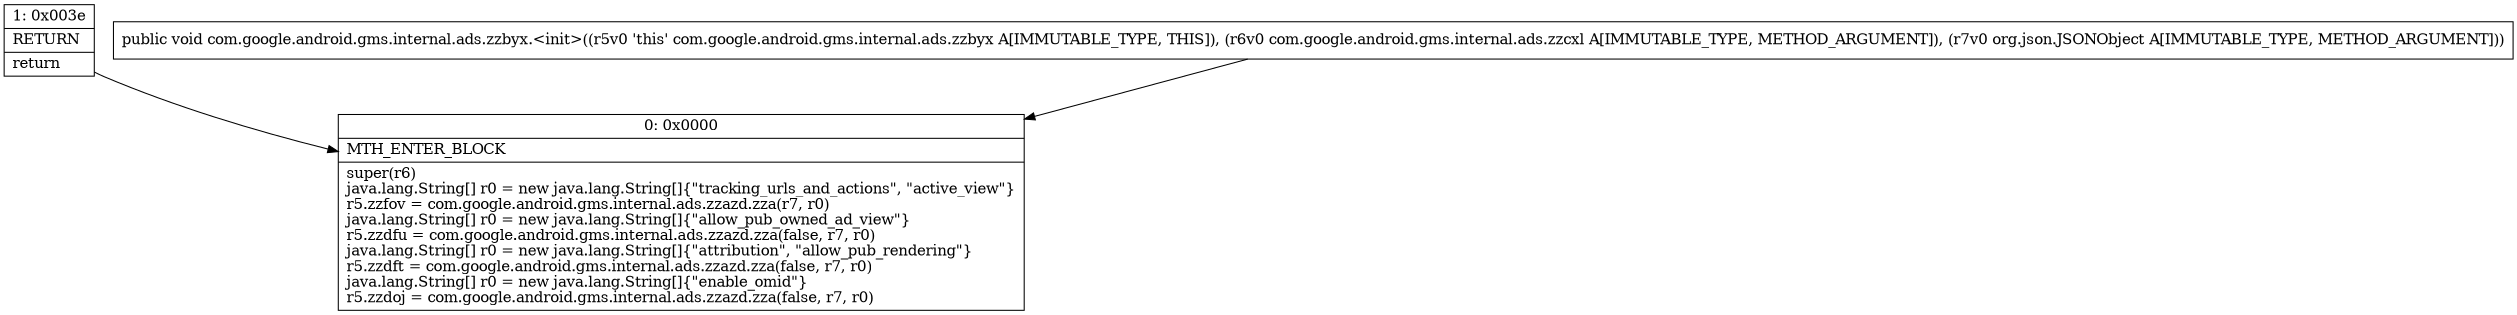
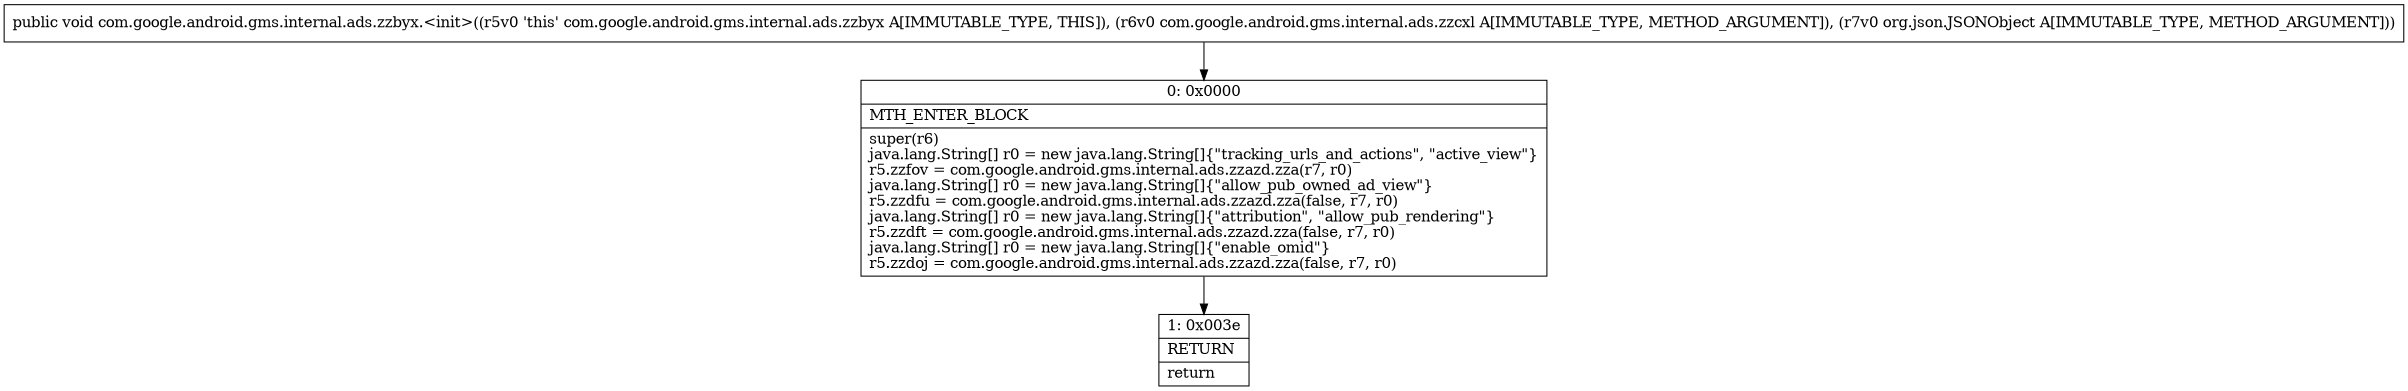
edge "1: 0x003e" -> "0: 0x0000": reversed
